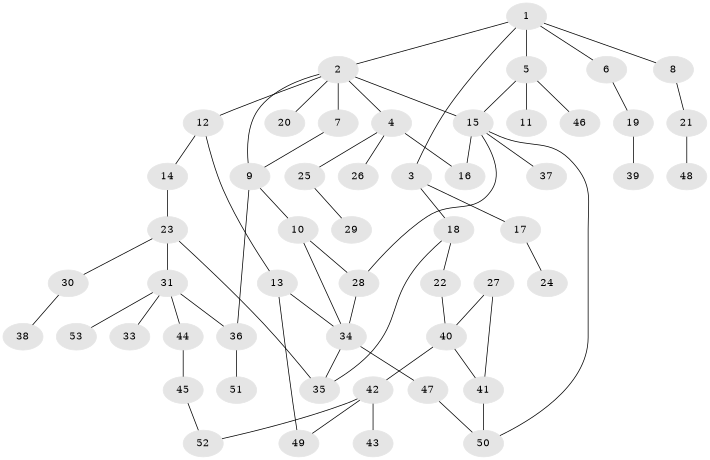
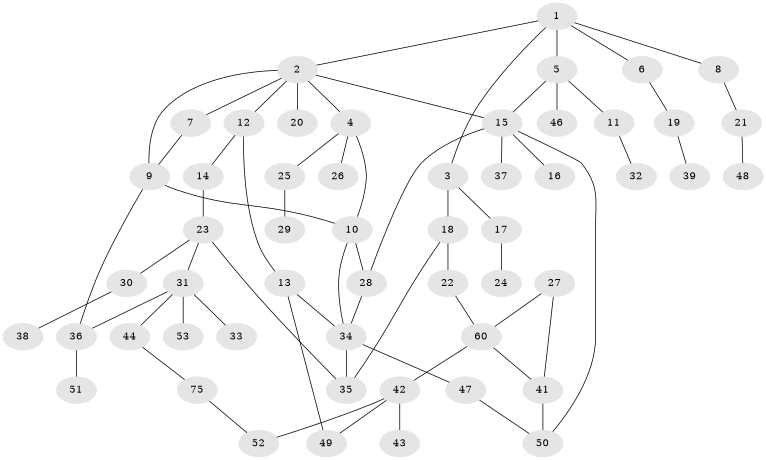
edge "4" -- "16": now "4" -- "10"
node "32": added
node "40": label "40" -> "60"
node "45": label "45" -> "75"
